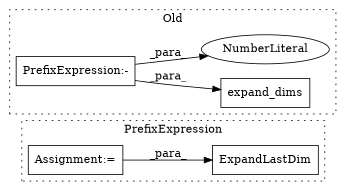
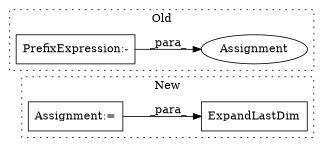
node "NumberLiteral": label "NumberLiteral" -> "Assignment"
node "expand_dims": removed
cluster "PrefixExpression": label "PrefixExpression" -> "New"
